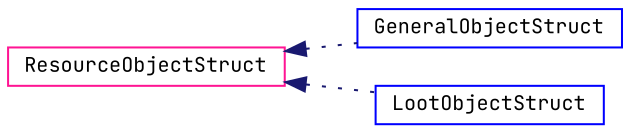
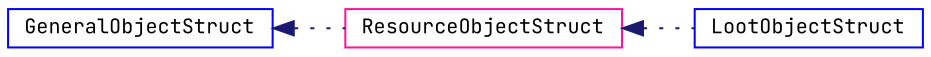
edge "GeneralObjectStruct" -> "ResourceObjectStruct": reversed
